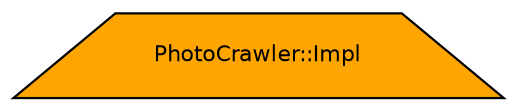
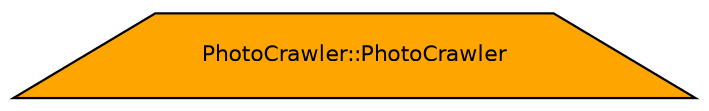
node "PhotoCrawler::Impl": label "PhotoCrawler::Impl" -> "PhotoCrawler::PhotoCrawler"
